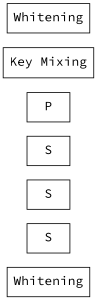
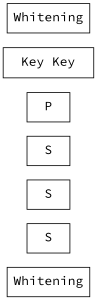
node "Key Mixing": label "Key Mixing" -> "Key Key"
